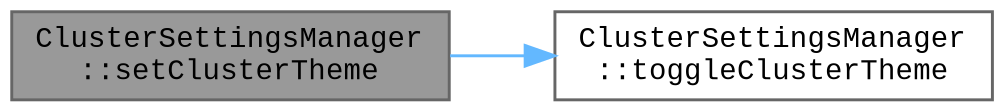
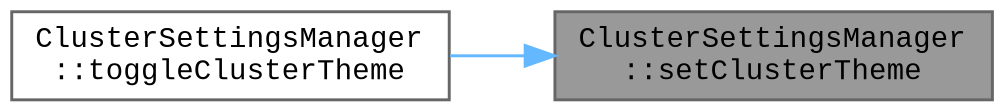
edge "ClusterSettingsManager ::setClusterTheme" -> "ClusterSettingsManager ::toggleClusterTheme": reversed
